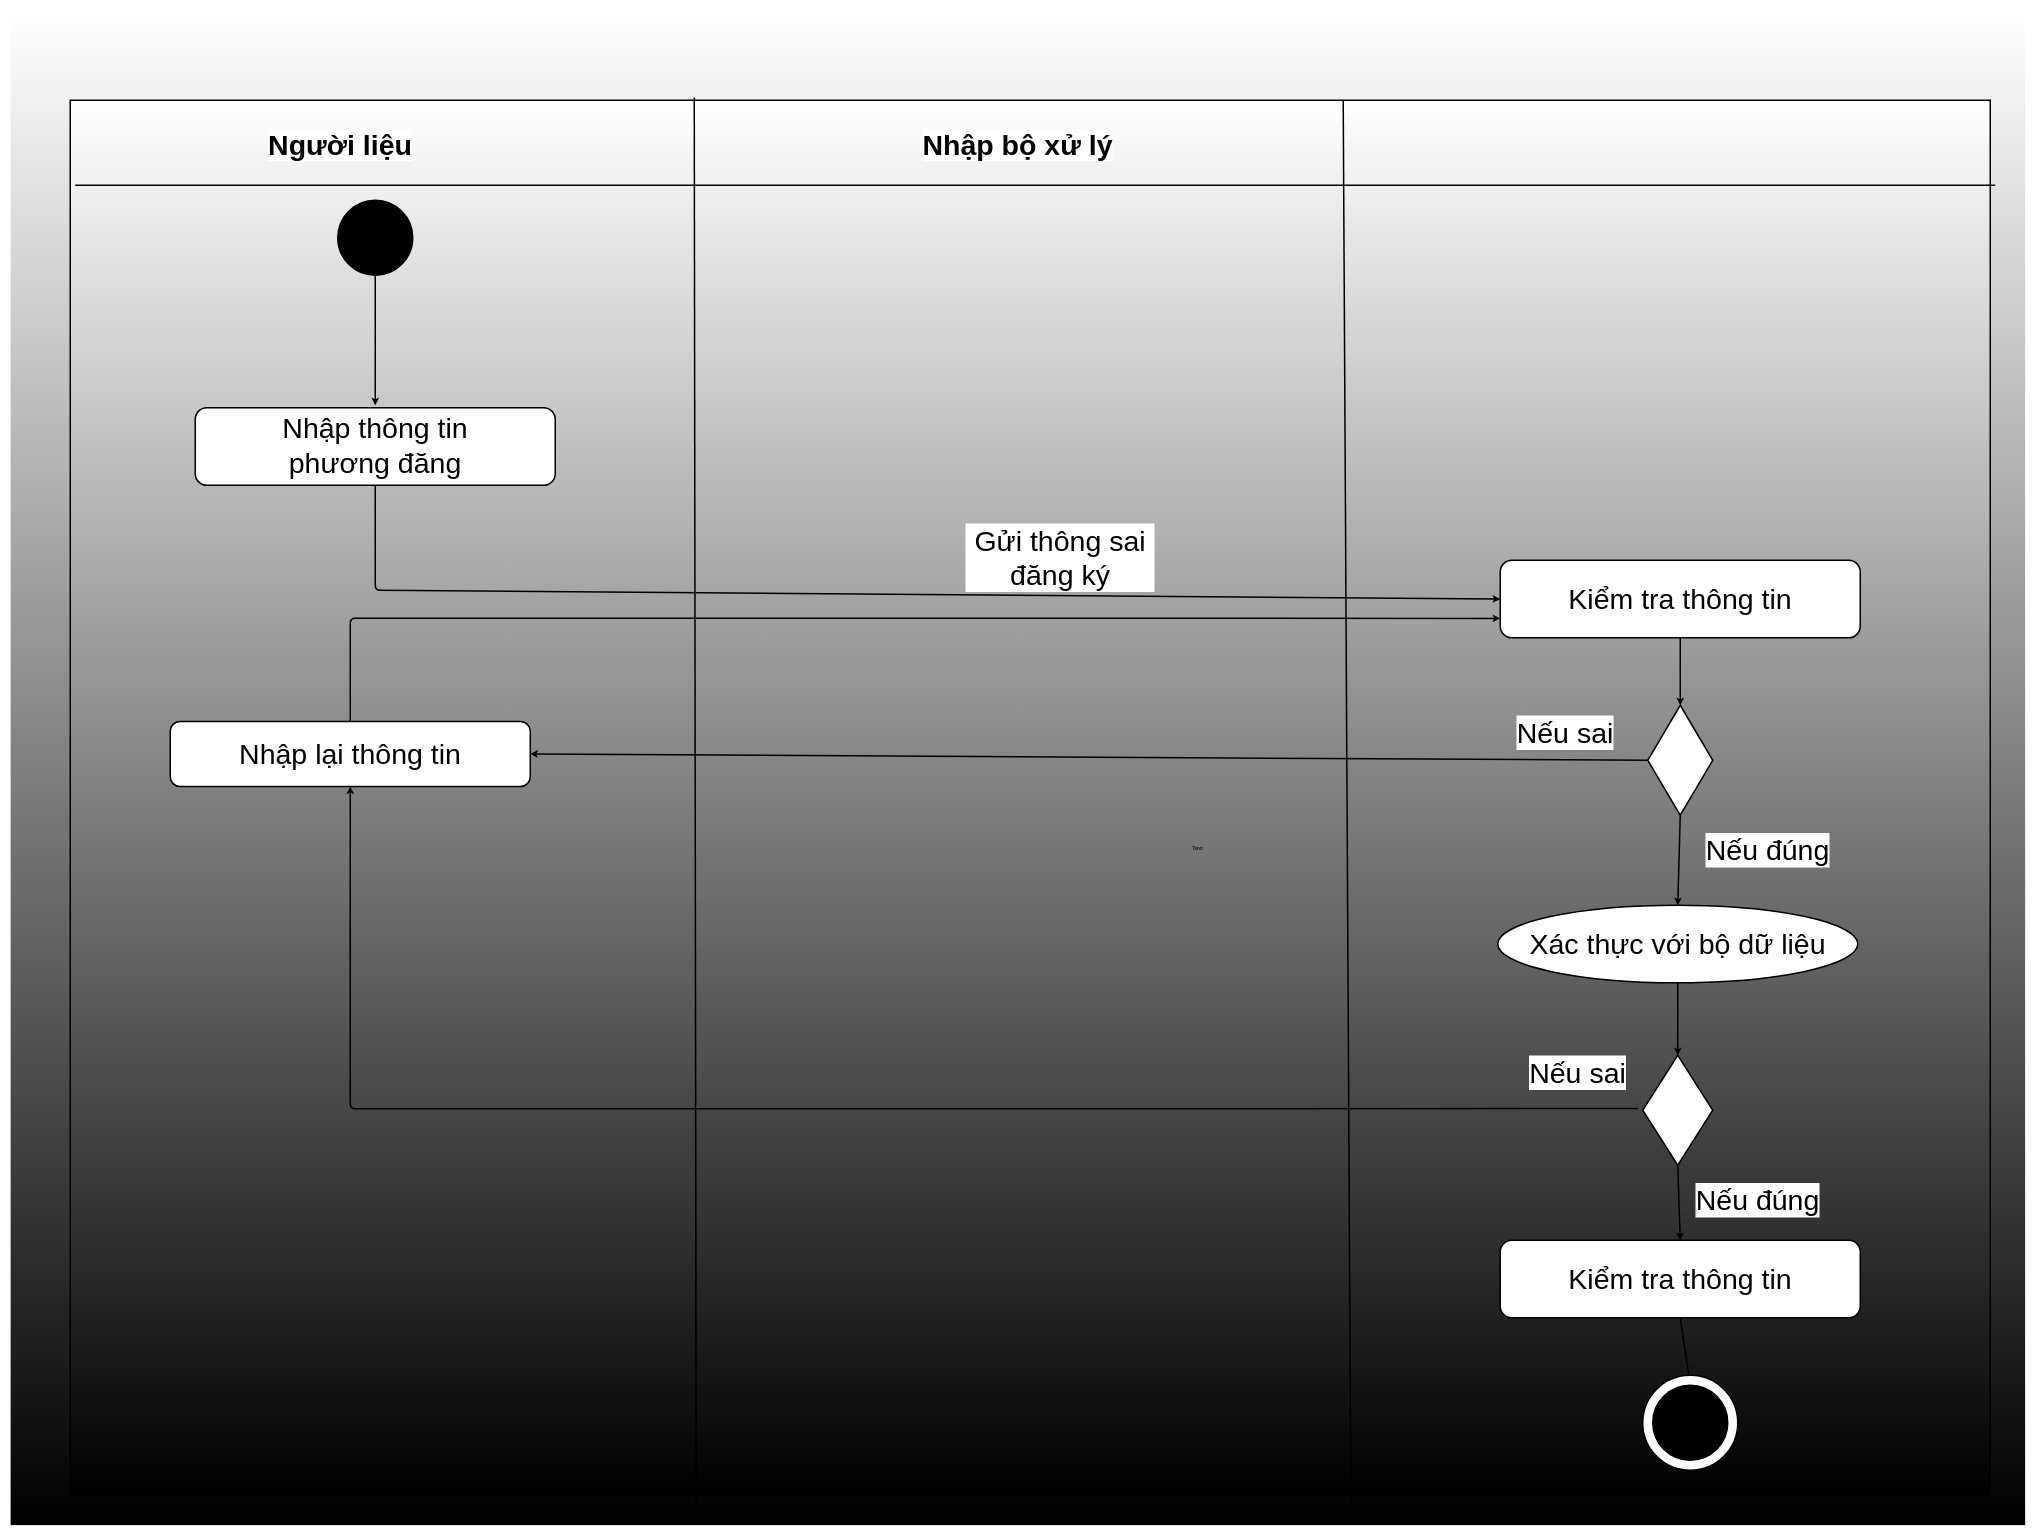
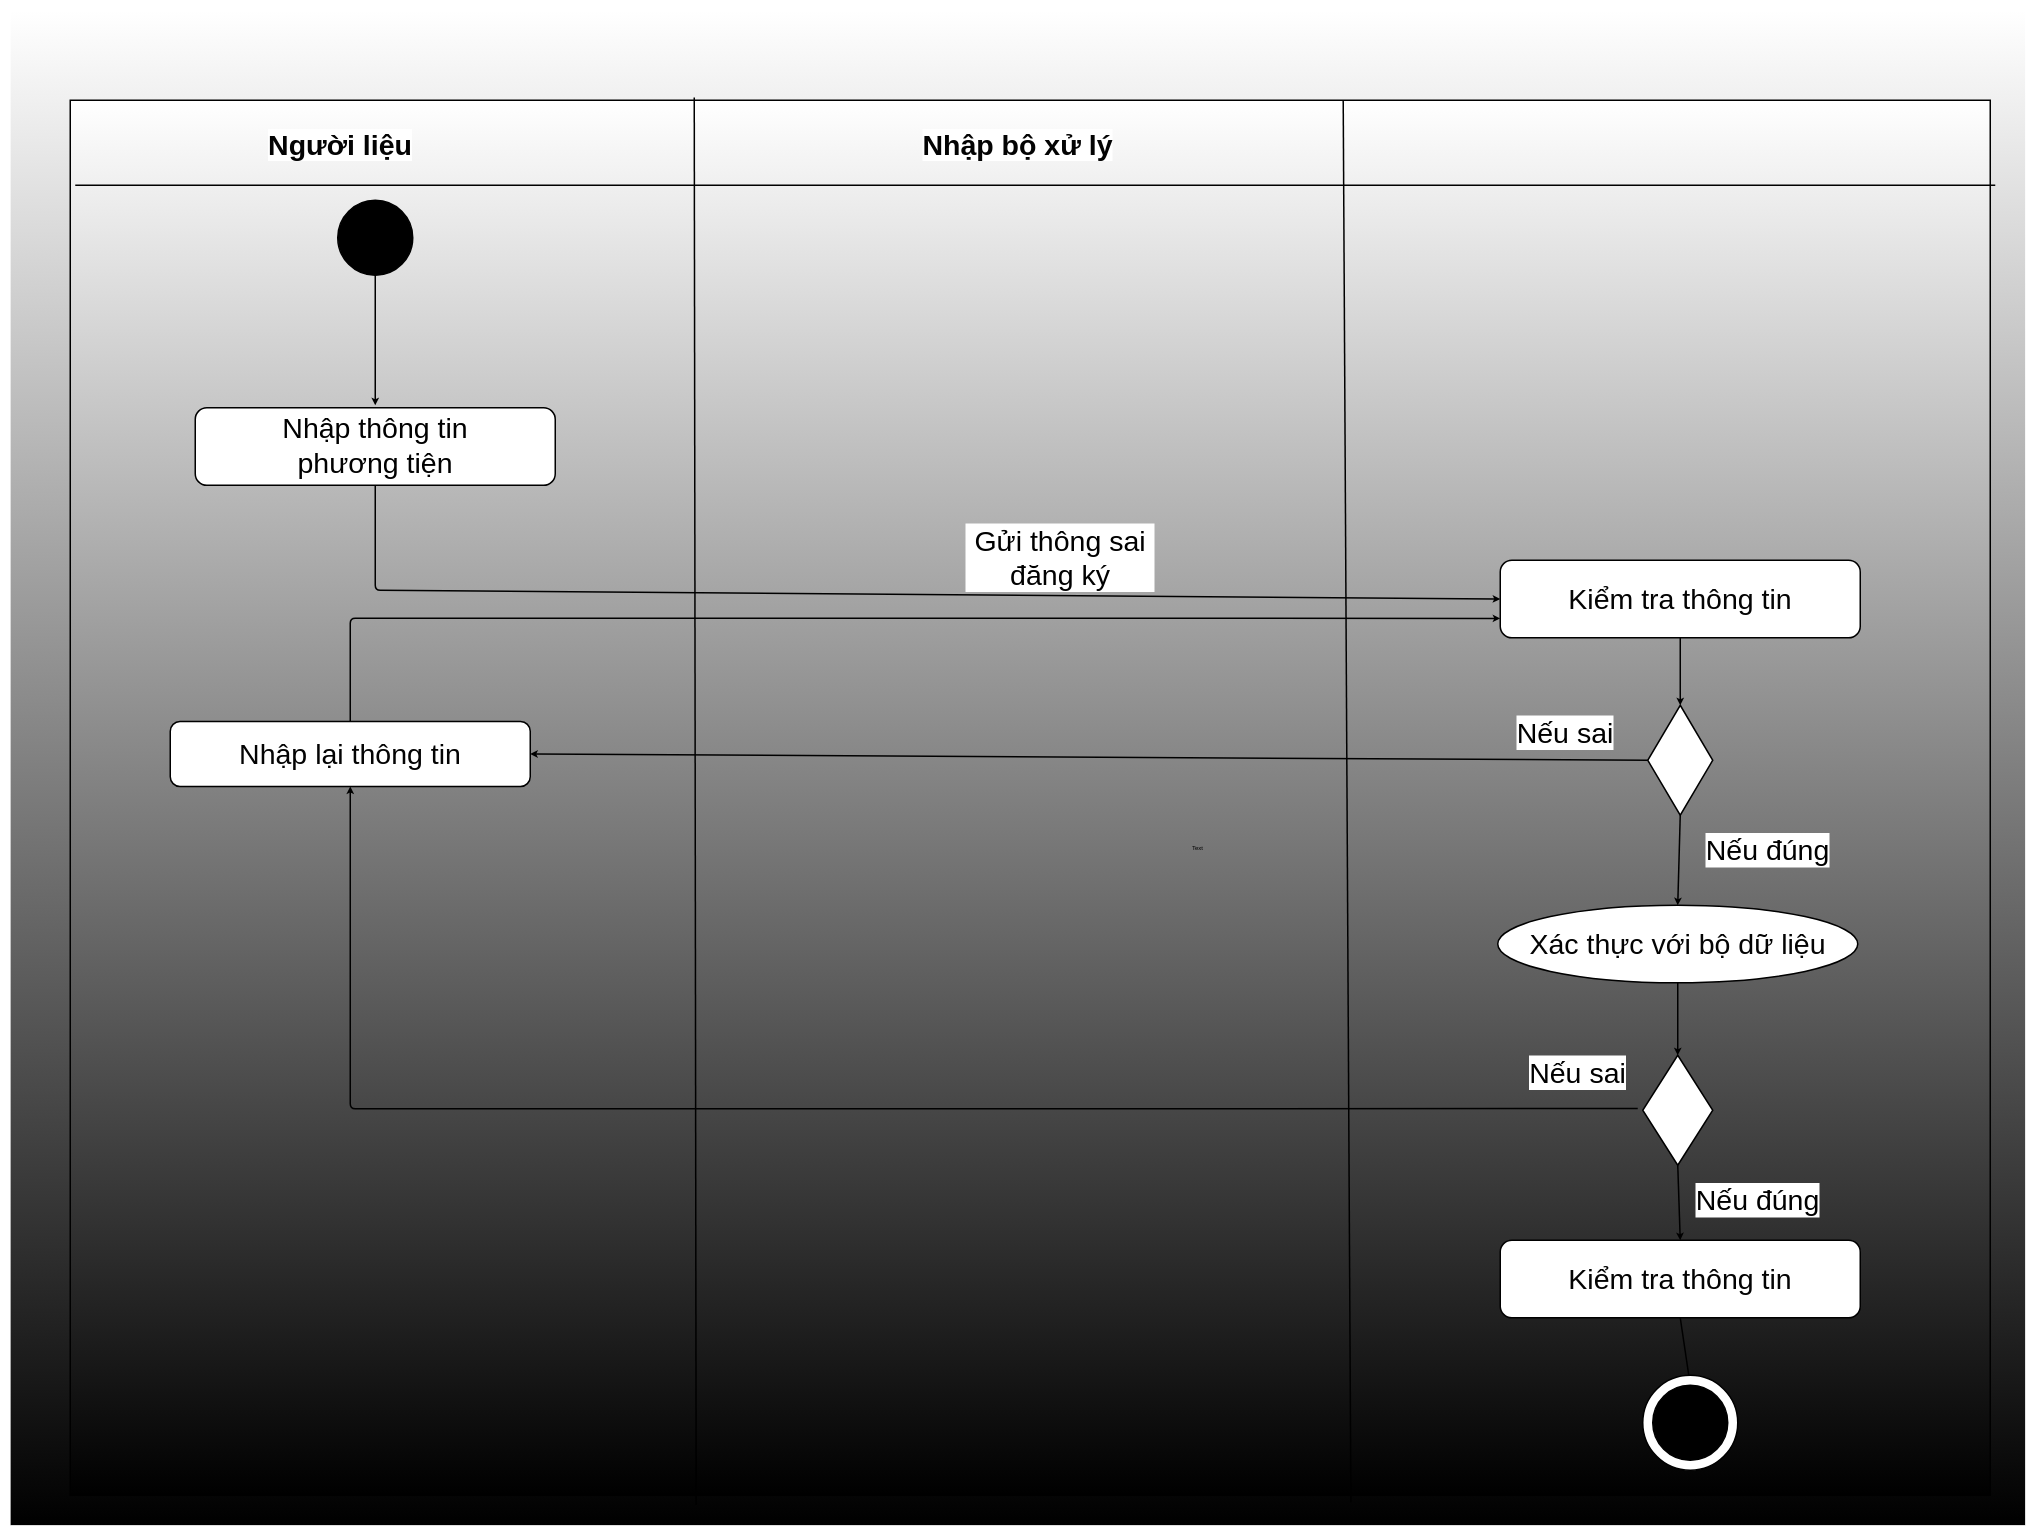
node "Nhập thông tin phương đăng": label "Nhập thông tin phương đăng" -> "Nhập thông tin phương tiện"
